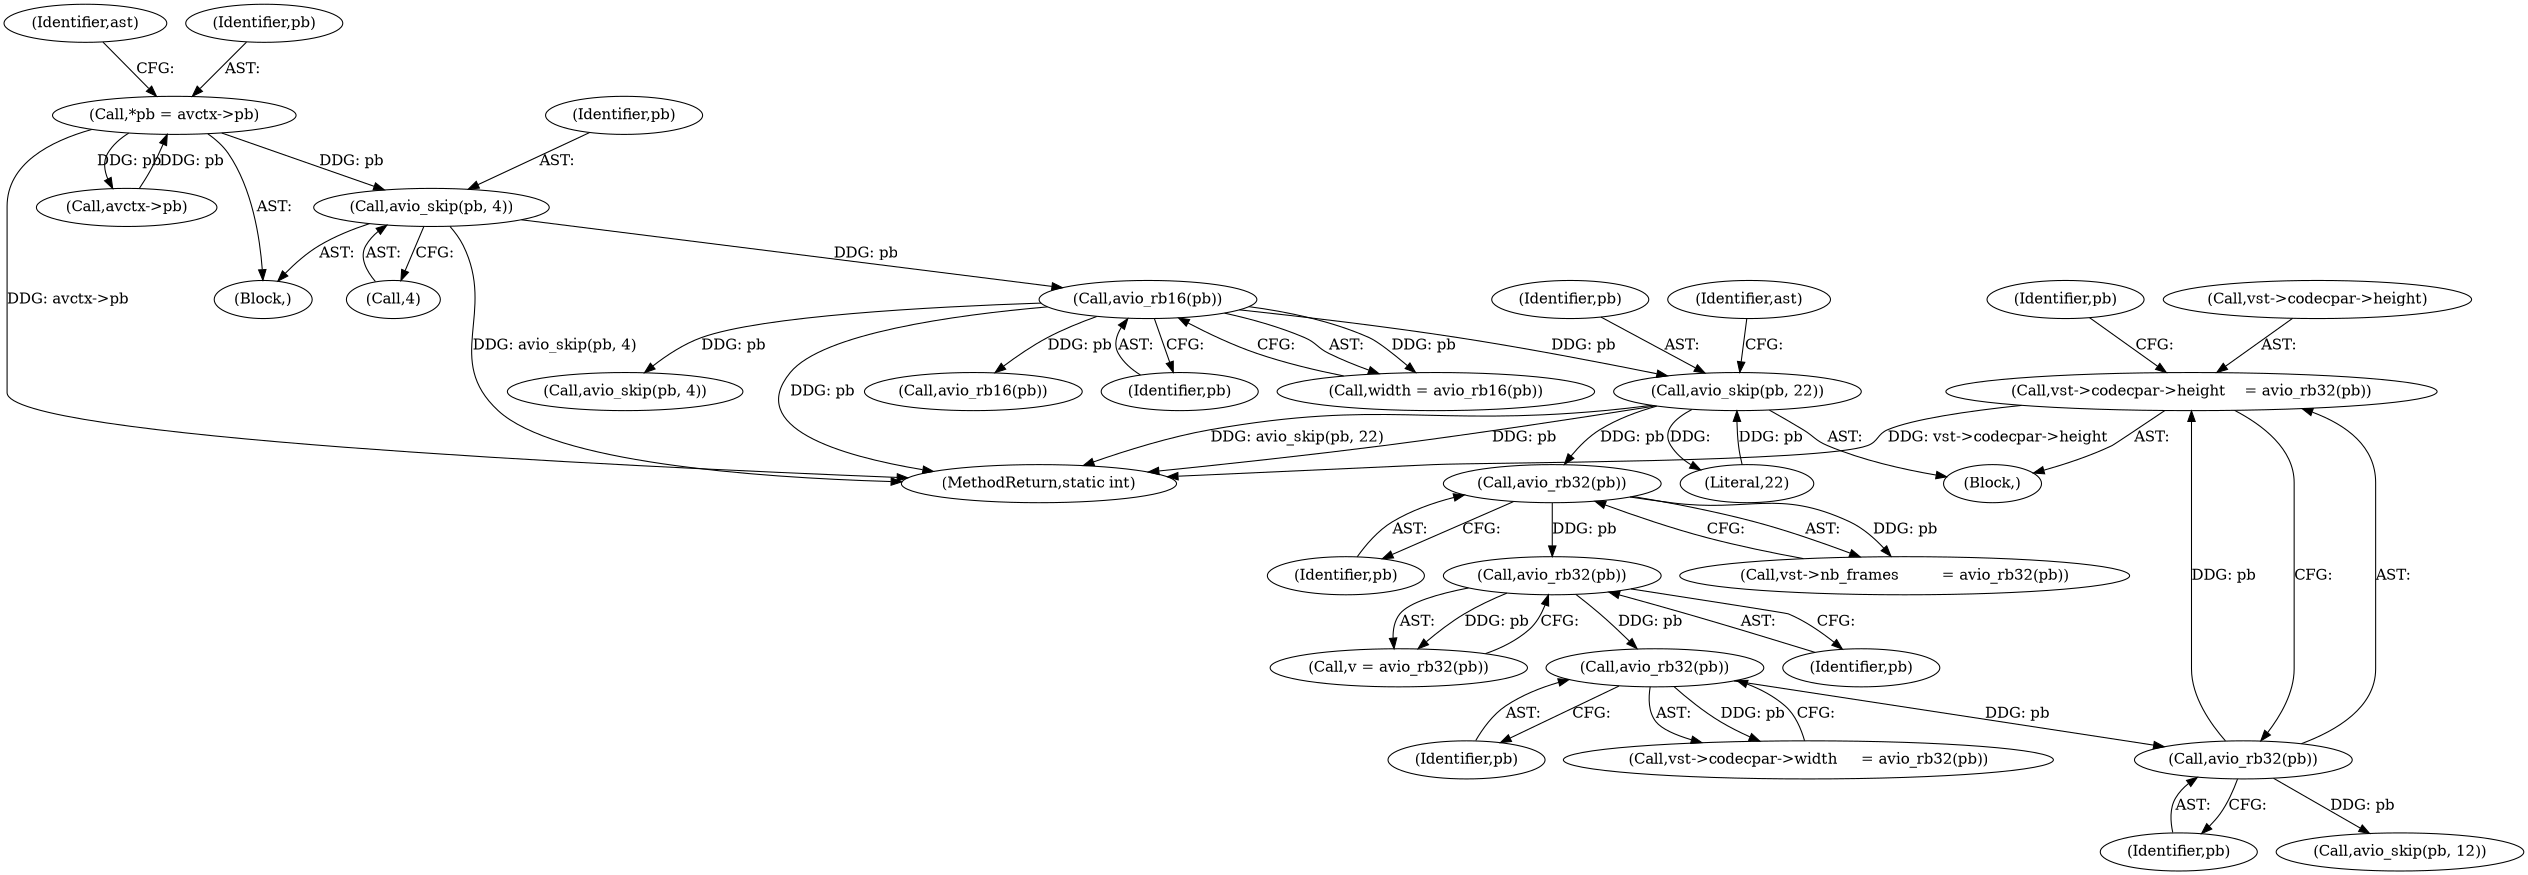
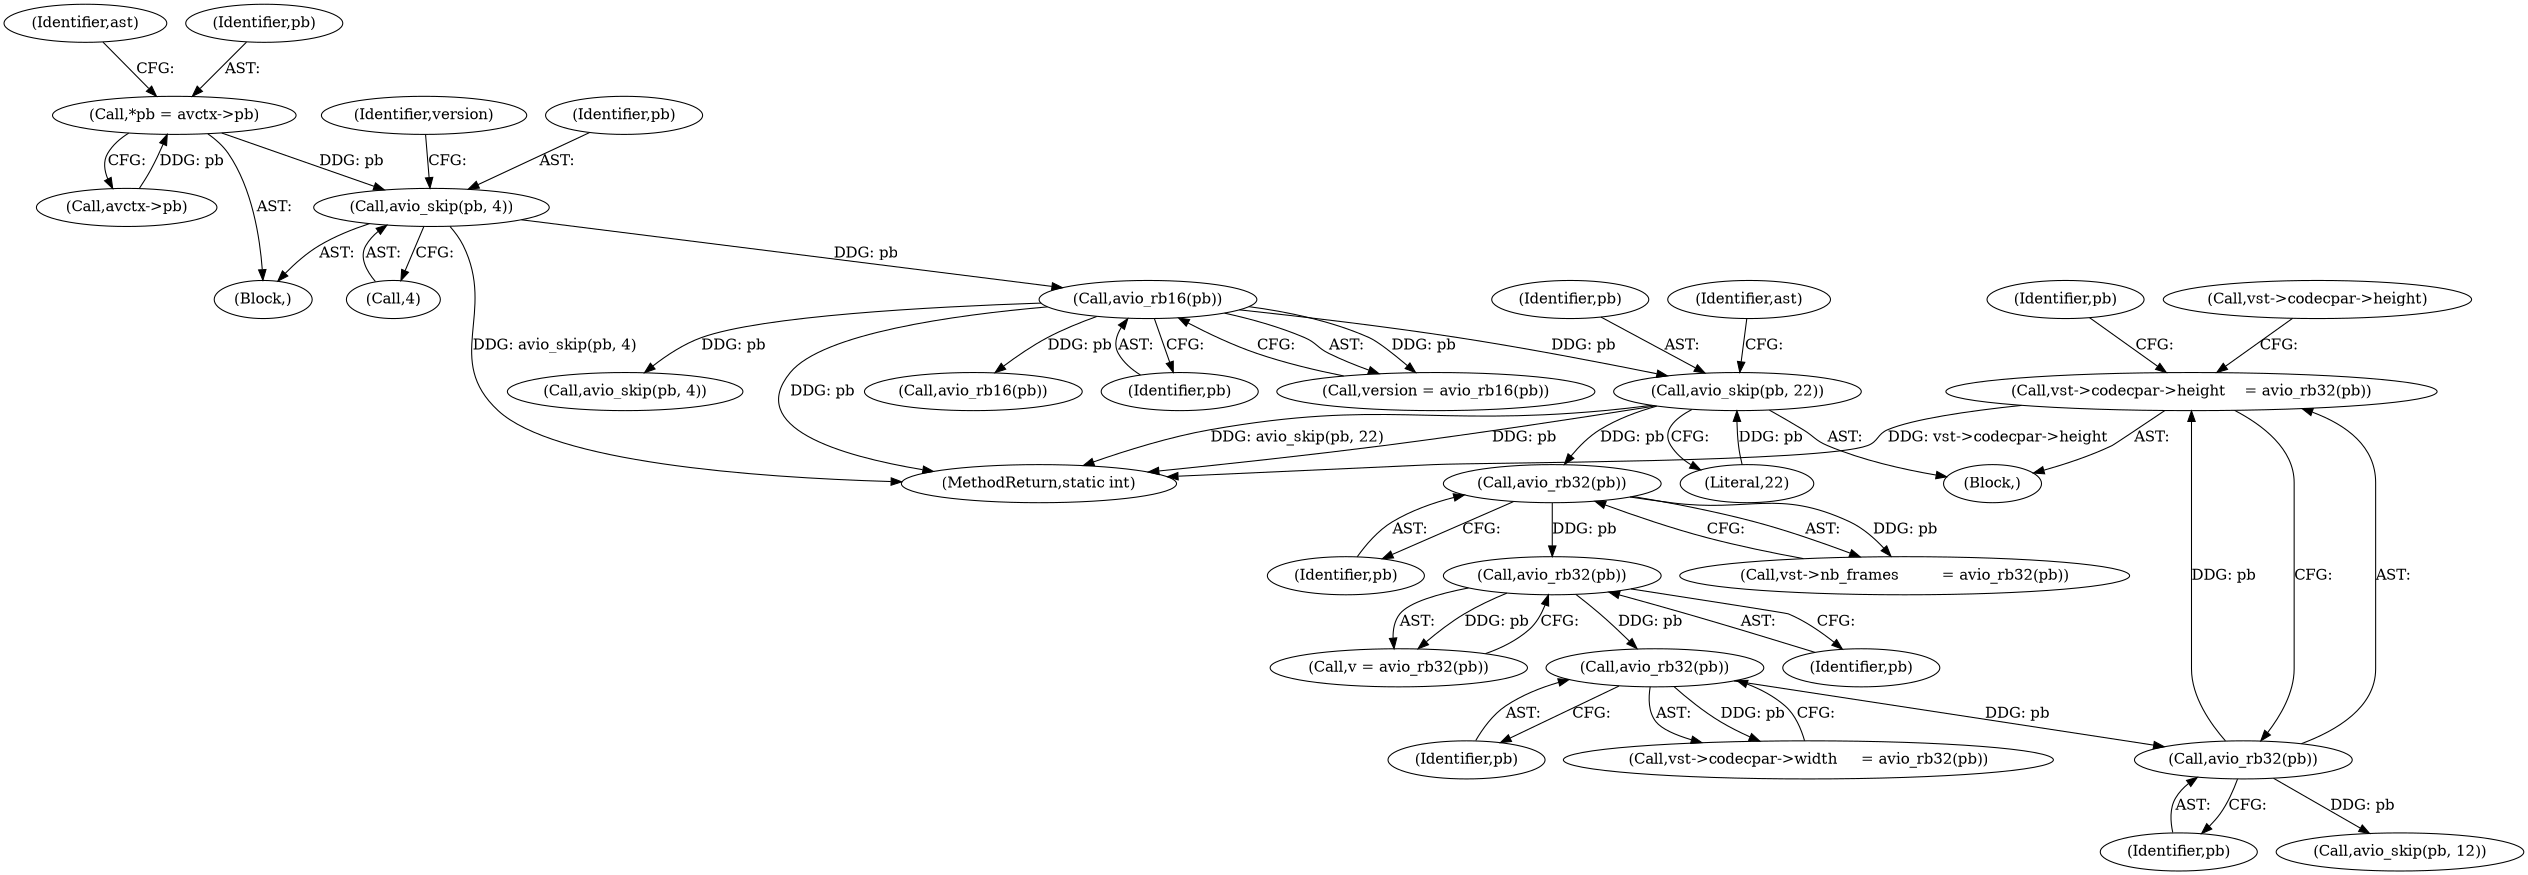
node "(Identifier,version)": added
edge "(Call,*pb = avctx->pb)" -> "(Call,avctx->pb)": label "DDG: pb" -> "CFG: "
edge "(Call,vst->codecpar->height)" -> "(Call,vst->codecpar->height    = avio_rb32(pb))": label "AST: " -> "CFG: "
node "(Call,width = avio_rb16(pb))": label "(Call,width = avio_rb16(pb))" -> "(Call,version = avio_rb16(pb))"
edge "(Call,avio_skip(pb, 22))" -> "(Literal,22)": label "DDG: " -> "CFG: "
edge "(Call,*pb = avctx->pb)" -> "(MethodReturn,static int)": removed, label "DDG: avctx->pb"
